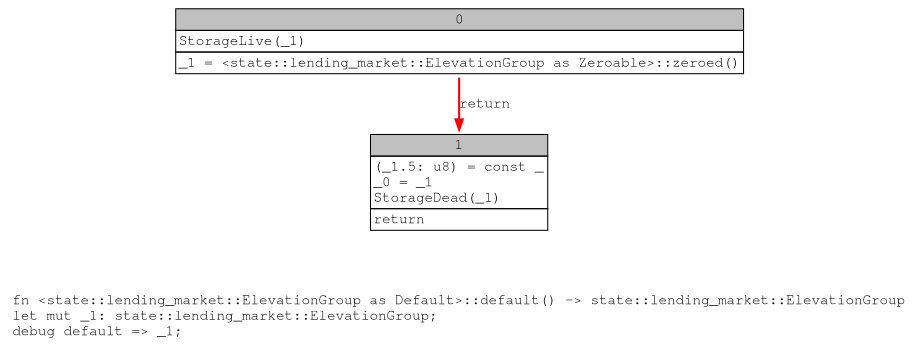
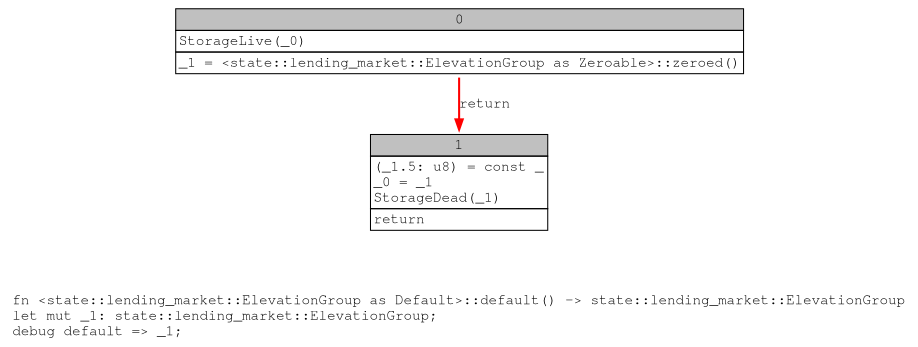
node "0": text "StorageLive(_1)" -> "StorageLive(_0)"
